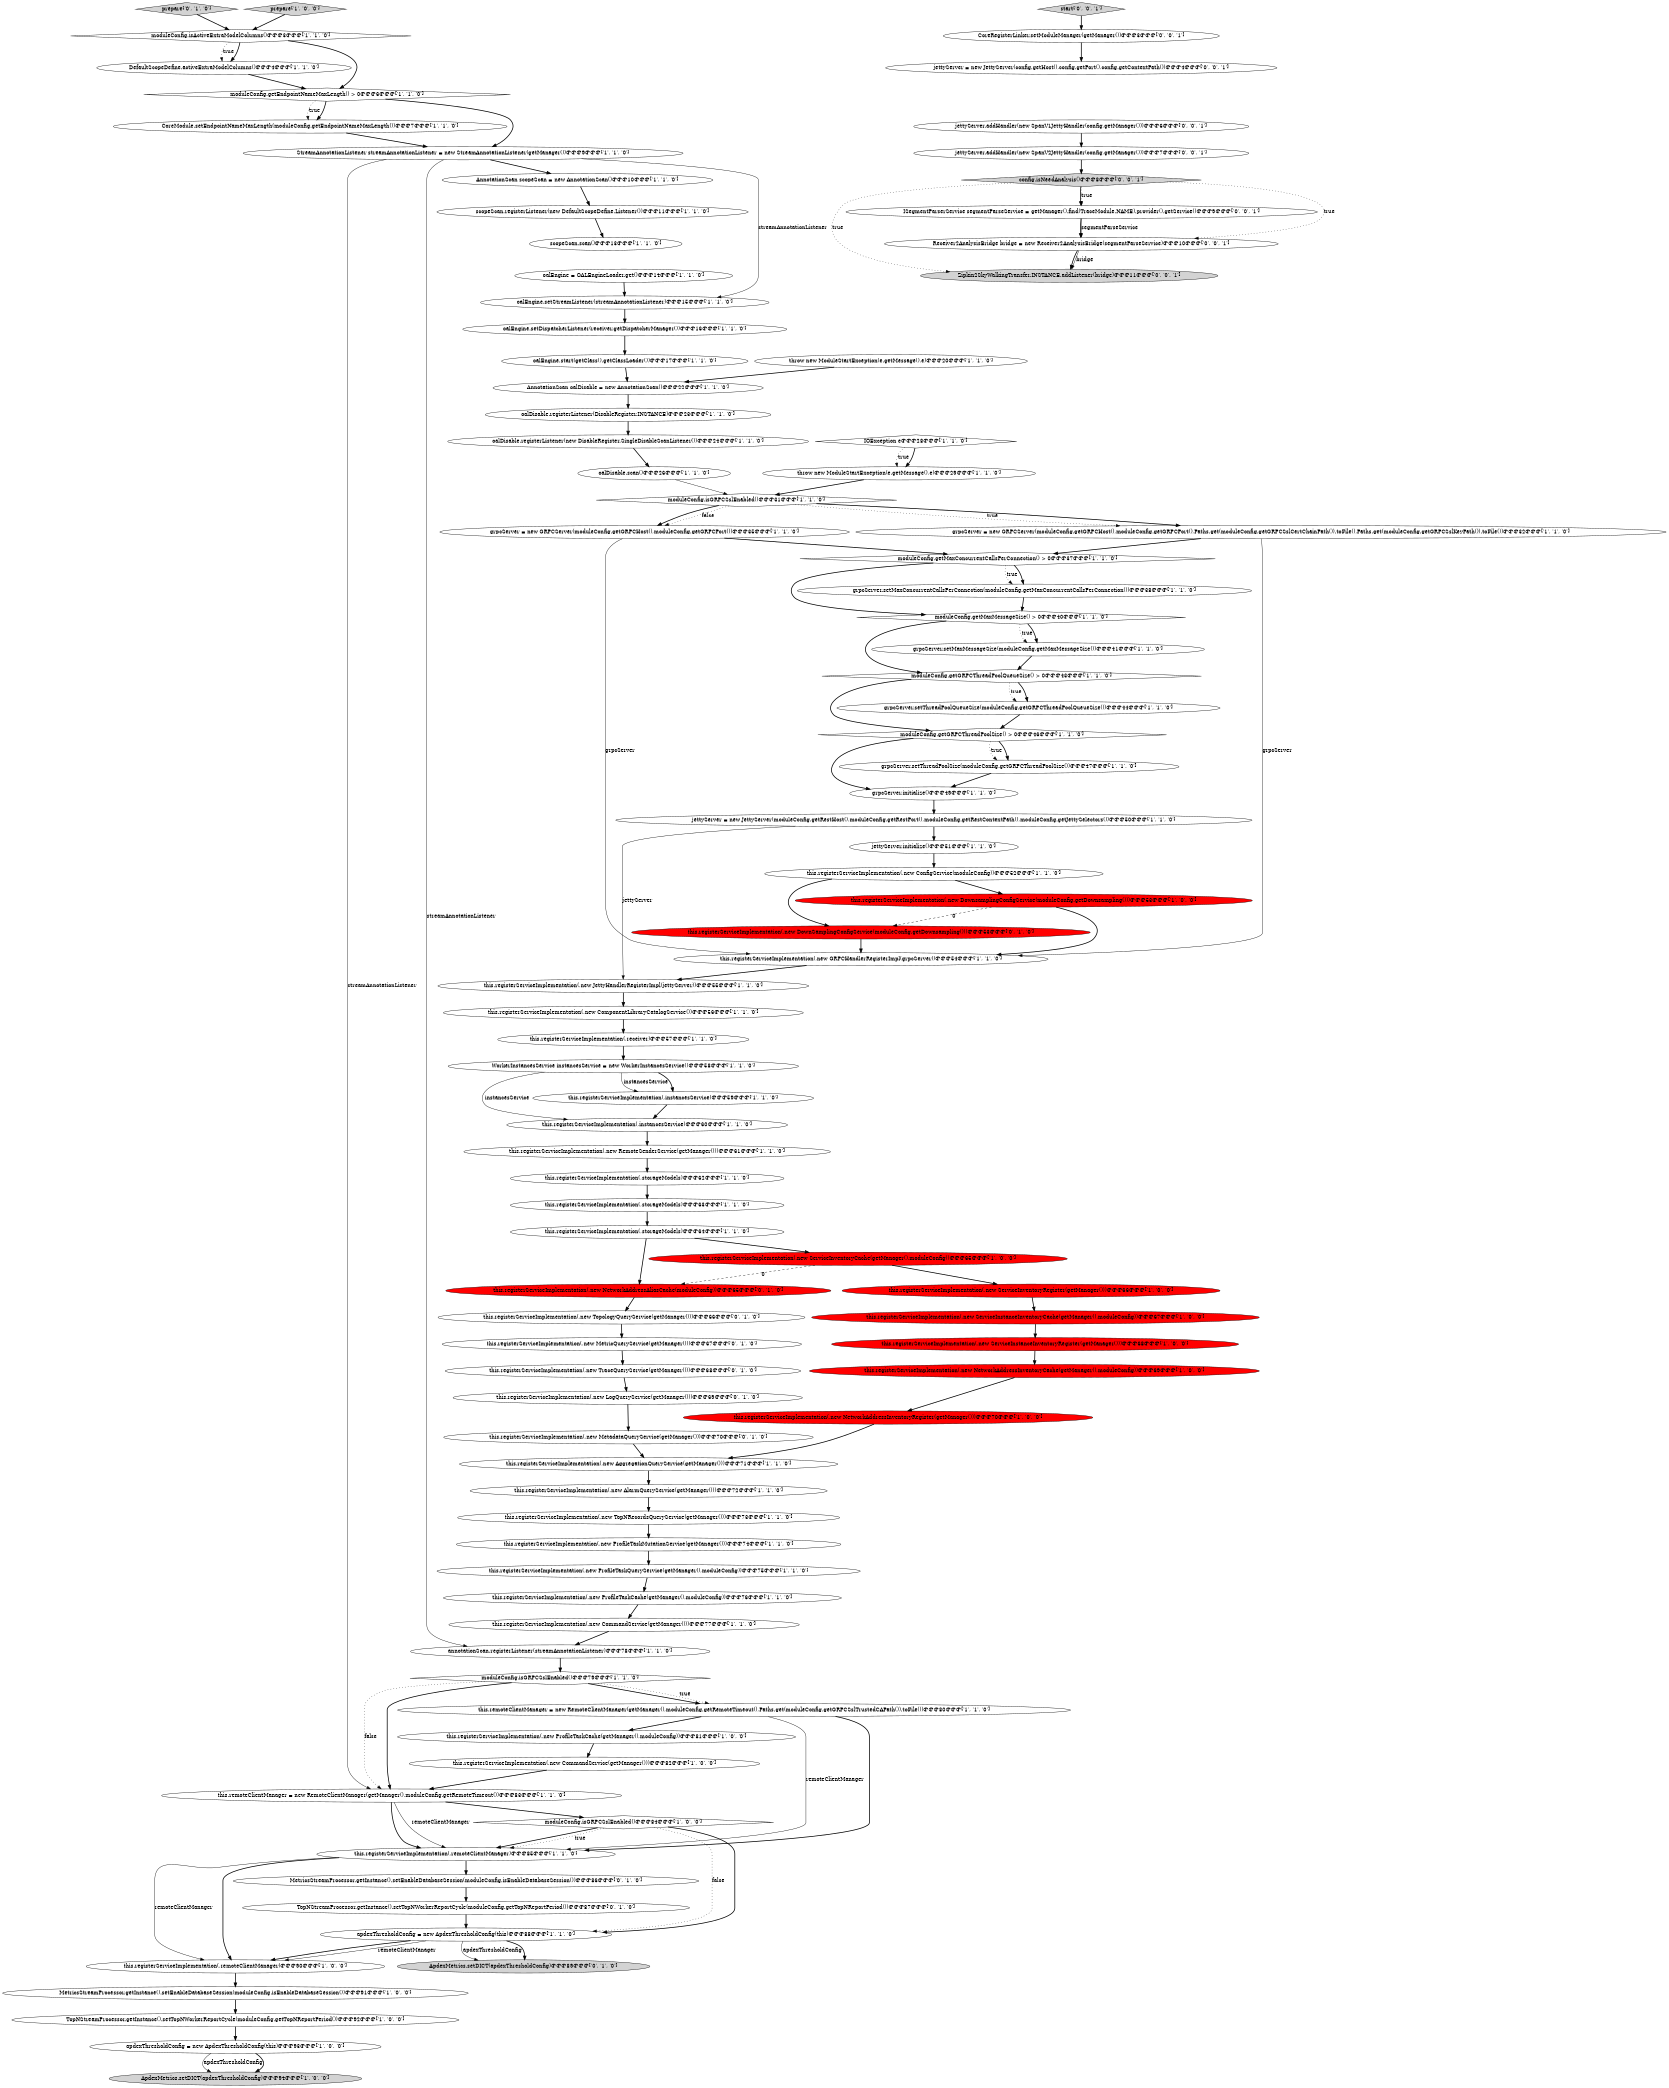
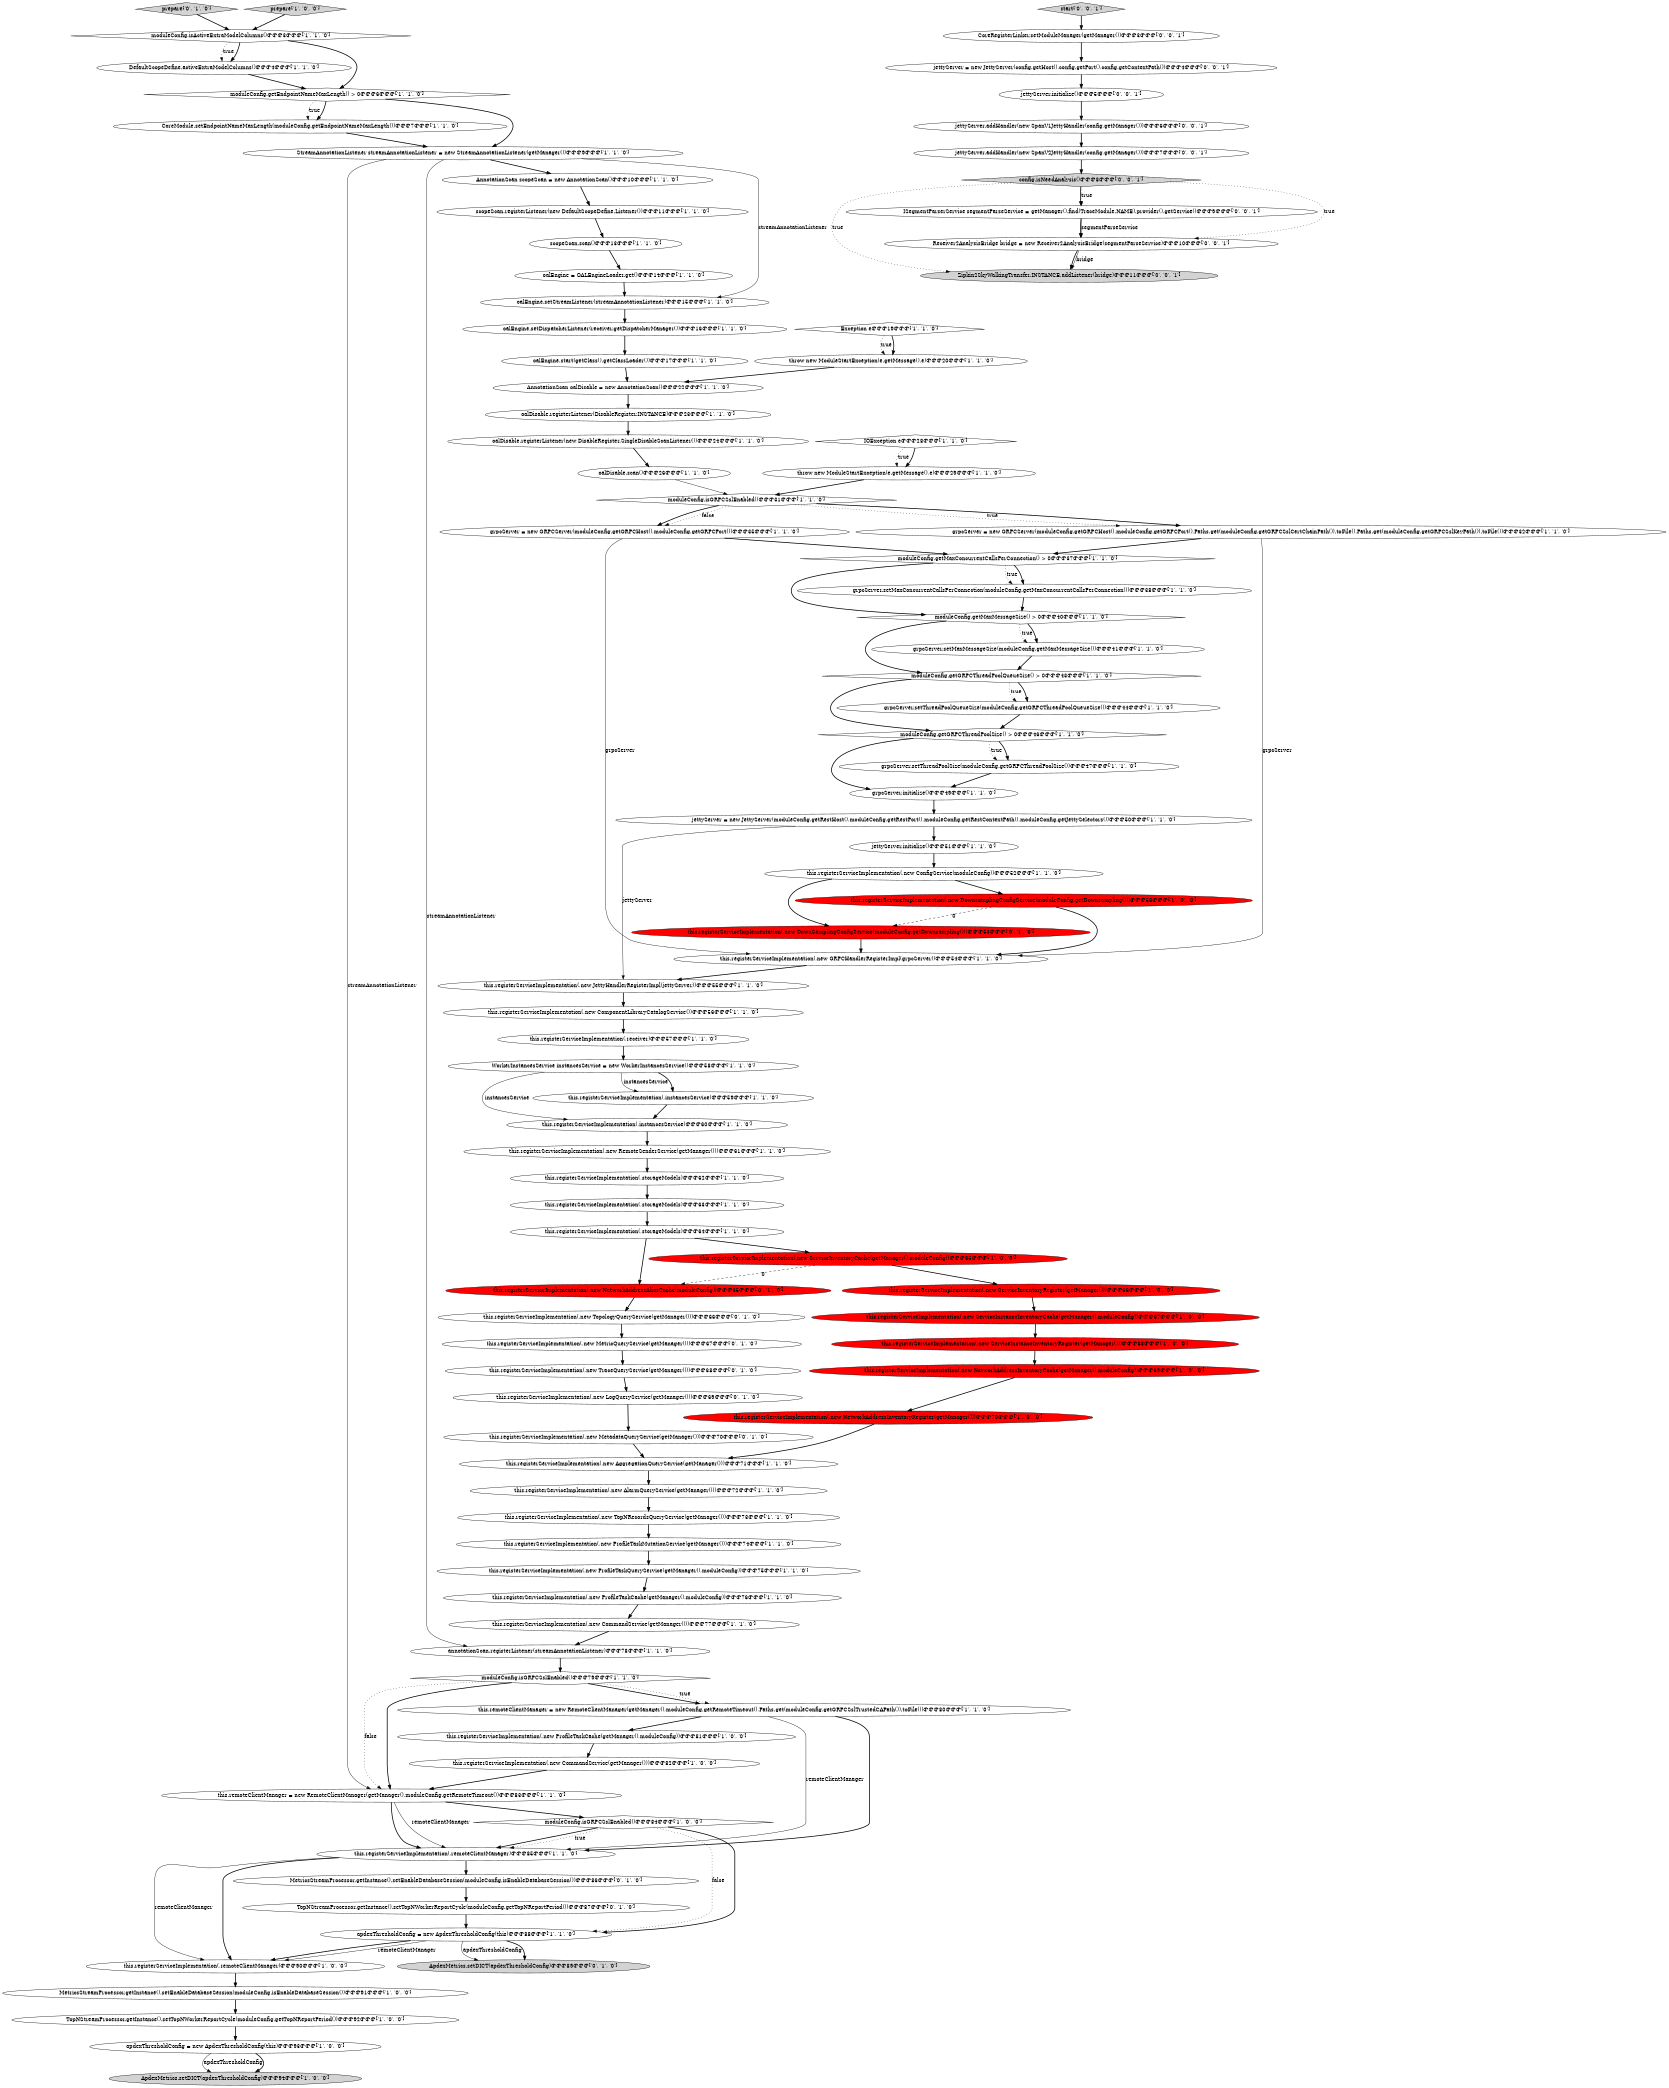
node "jettyServer.initialize()@@@5@@@['0', '0', '1']": added
edge "scopeScan.scan()@@@13@@@['1', '1', '0']" -> "oalEngine = OALEngineLoader.get()@@@14@@@['1', '1', '0']": added
node "Exception e@@@19@@@['1', '1', '0']": added
